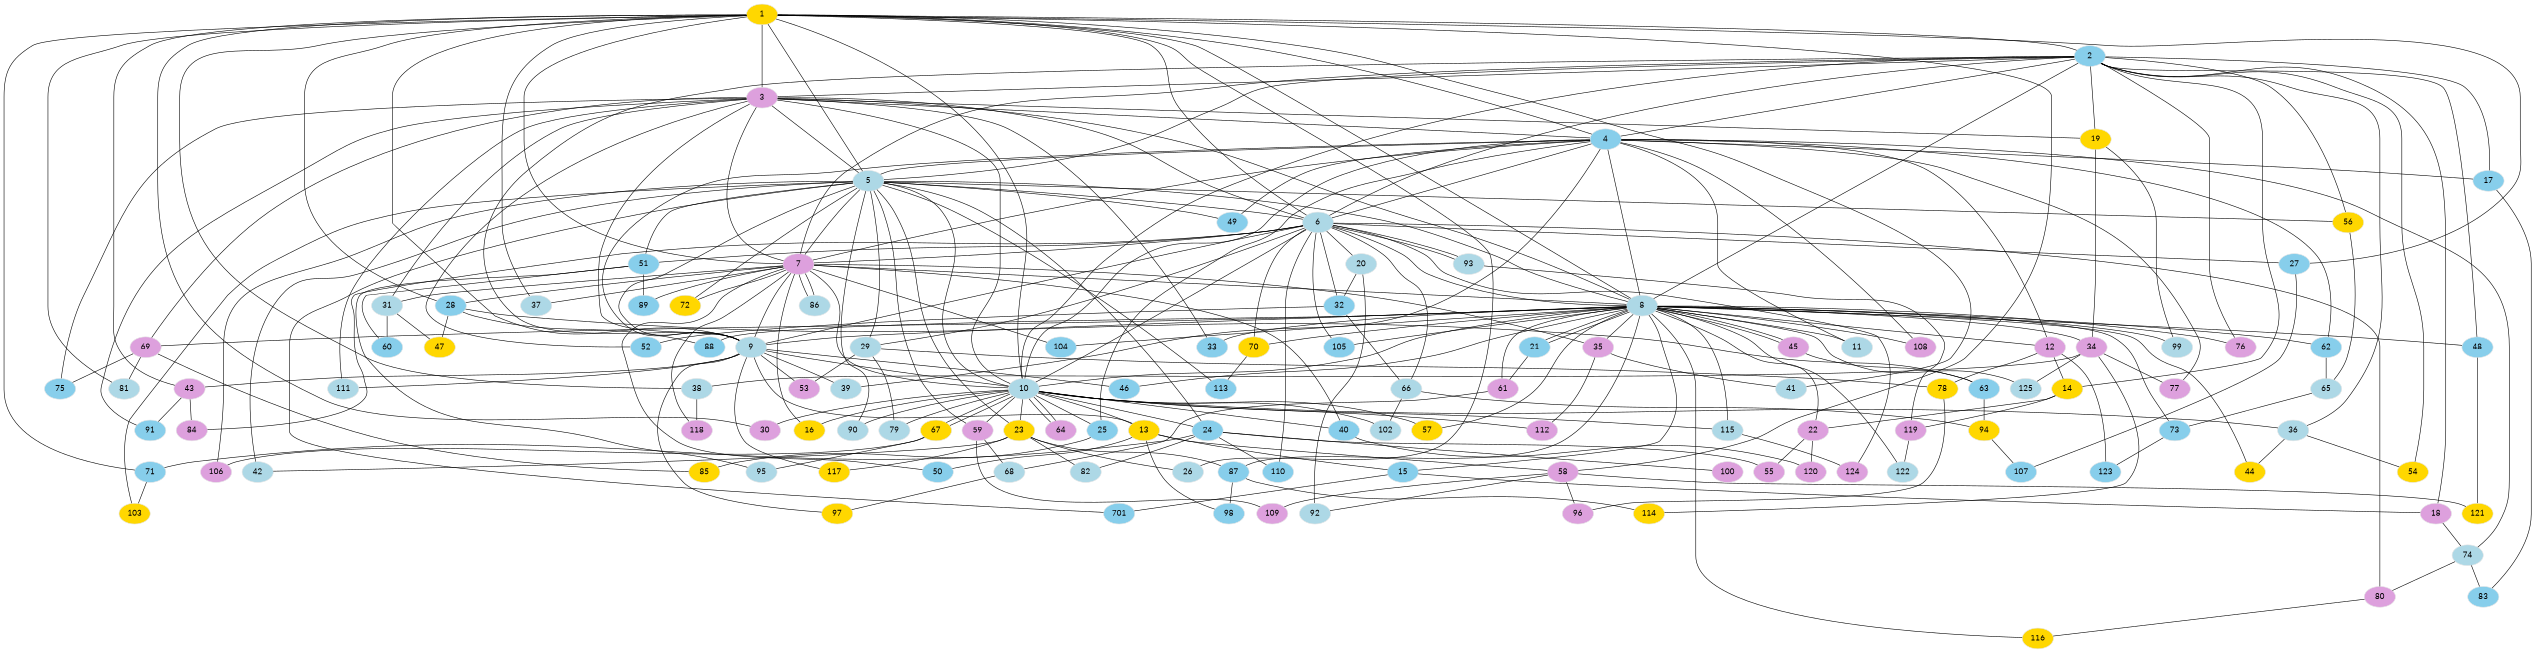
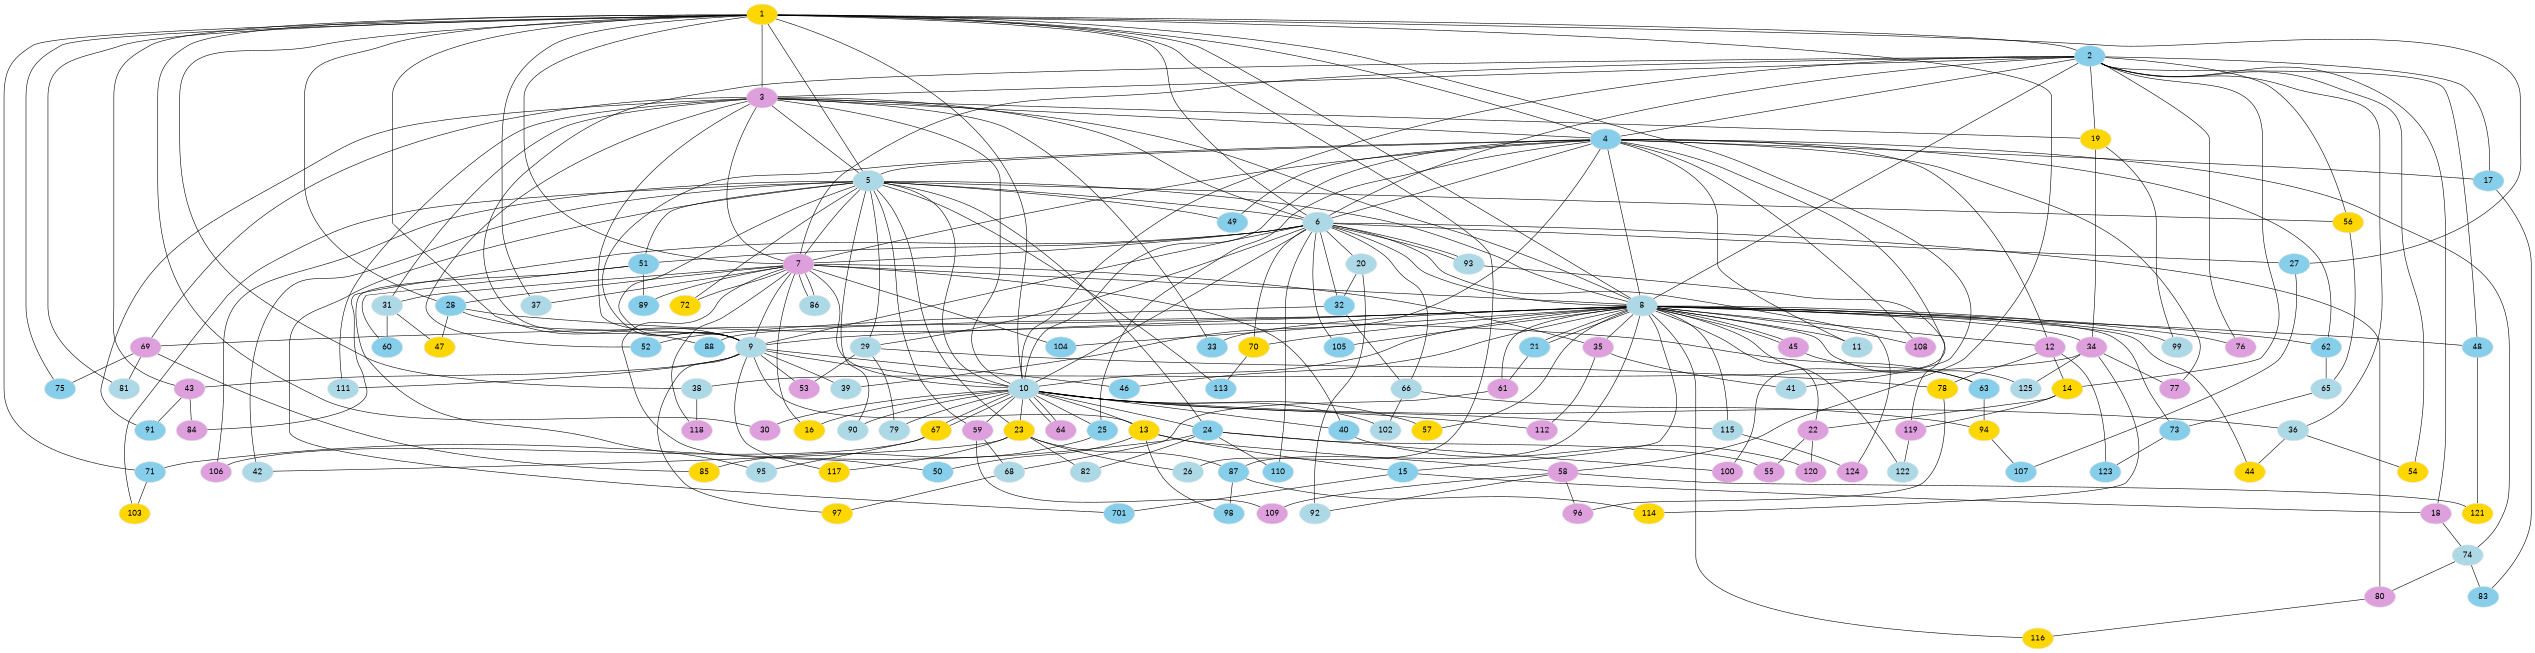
edge "2" -- "5": removed
edge "3" -- "75": now "1" -- "75"
edge "4" -- "100": added
